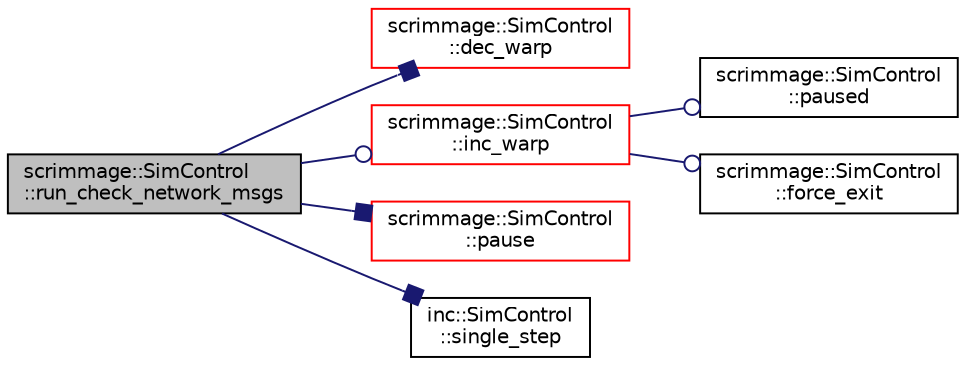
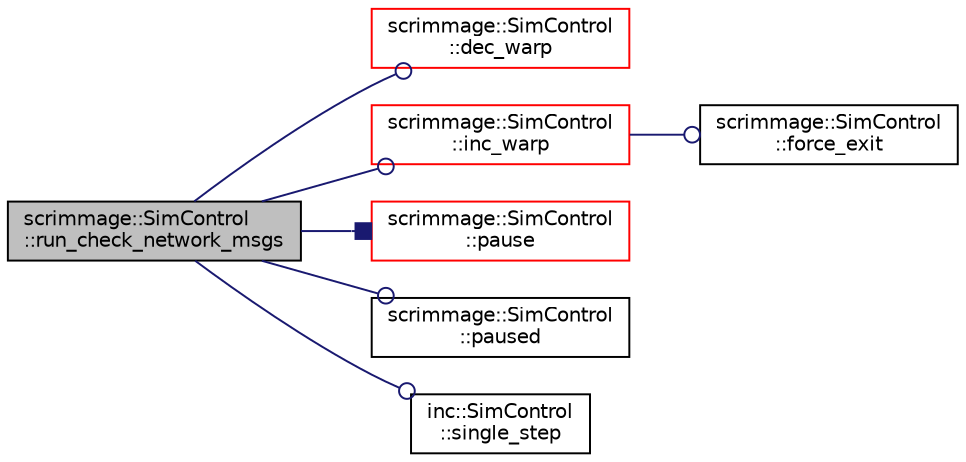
edge "scrimmage::SimControl ::inc_warp" -> "scrimmage::SimControl ::paused": now "scrimmage::SimControl ::run_check_network_msgs" -> "scrimmage::SimControl ::paused"
edge "scrimmage::SimControl ::run_check_network_msgs" -> "scrimmage::SimControl ::dec_warp": arrowhead box -> odot
edge "scrimmage::SimControl ::run_check_network_msgs" -> "inc::SimControl ::single_step": arrowhead box -> odot
